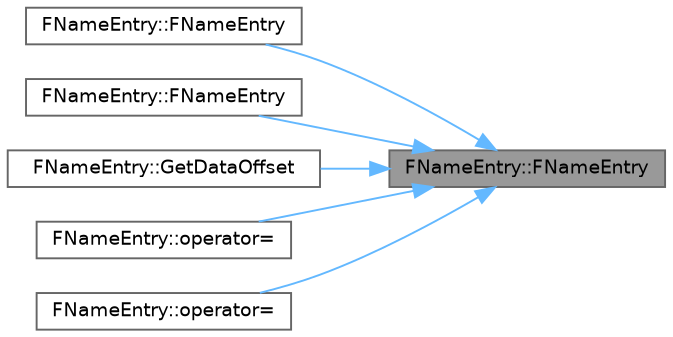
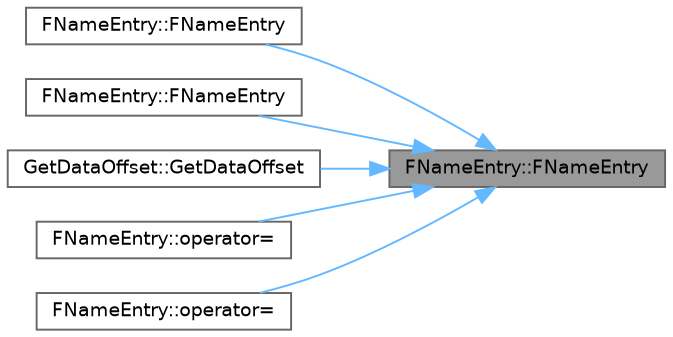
node "FNameEntry::GetDataOffset": label "FNameEntry::GetDataOffset" -> "GetDataOffset::GetDataOffset"
